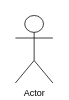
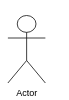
node "Actor": moved (34, 49) -> (27, 49)
